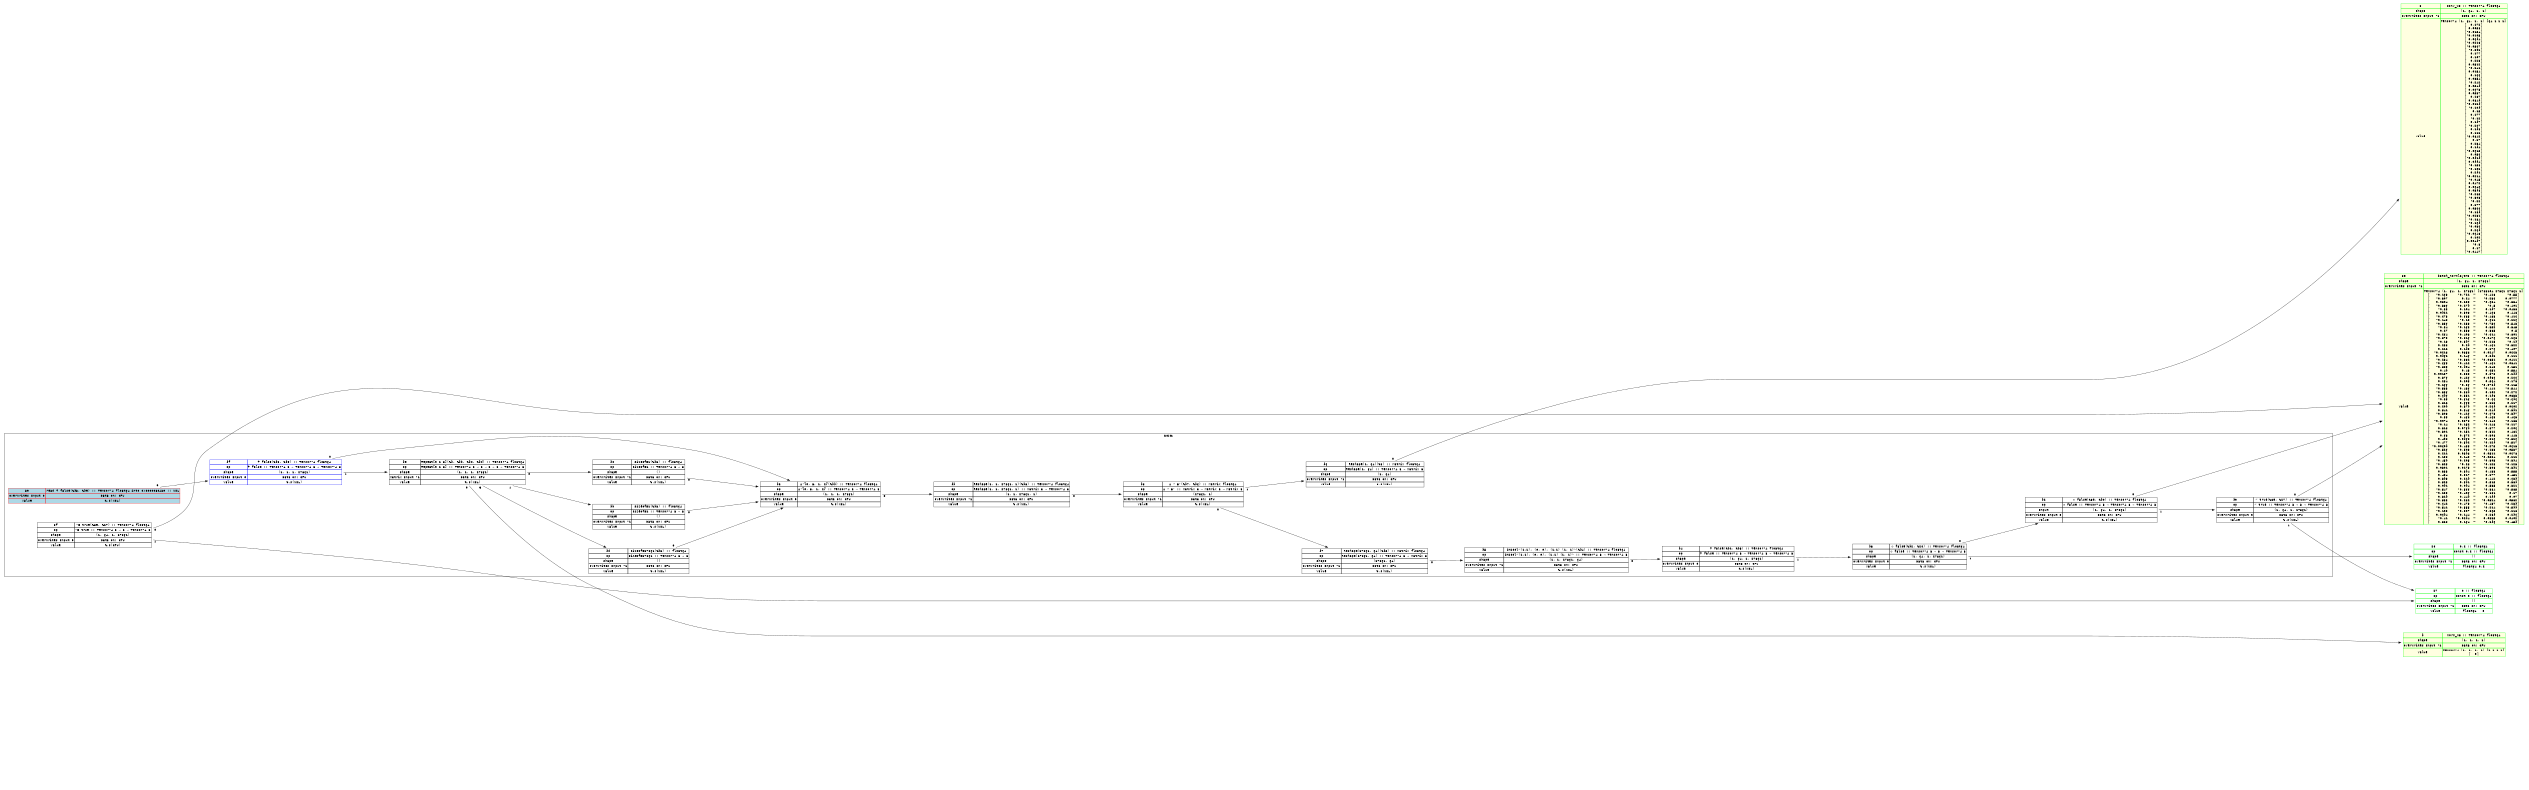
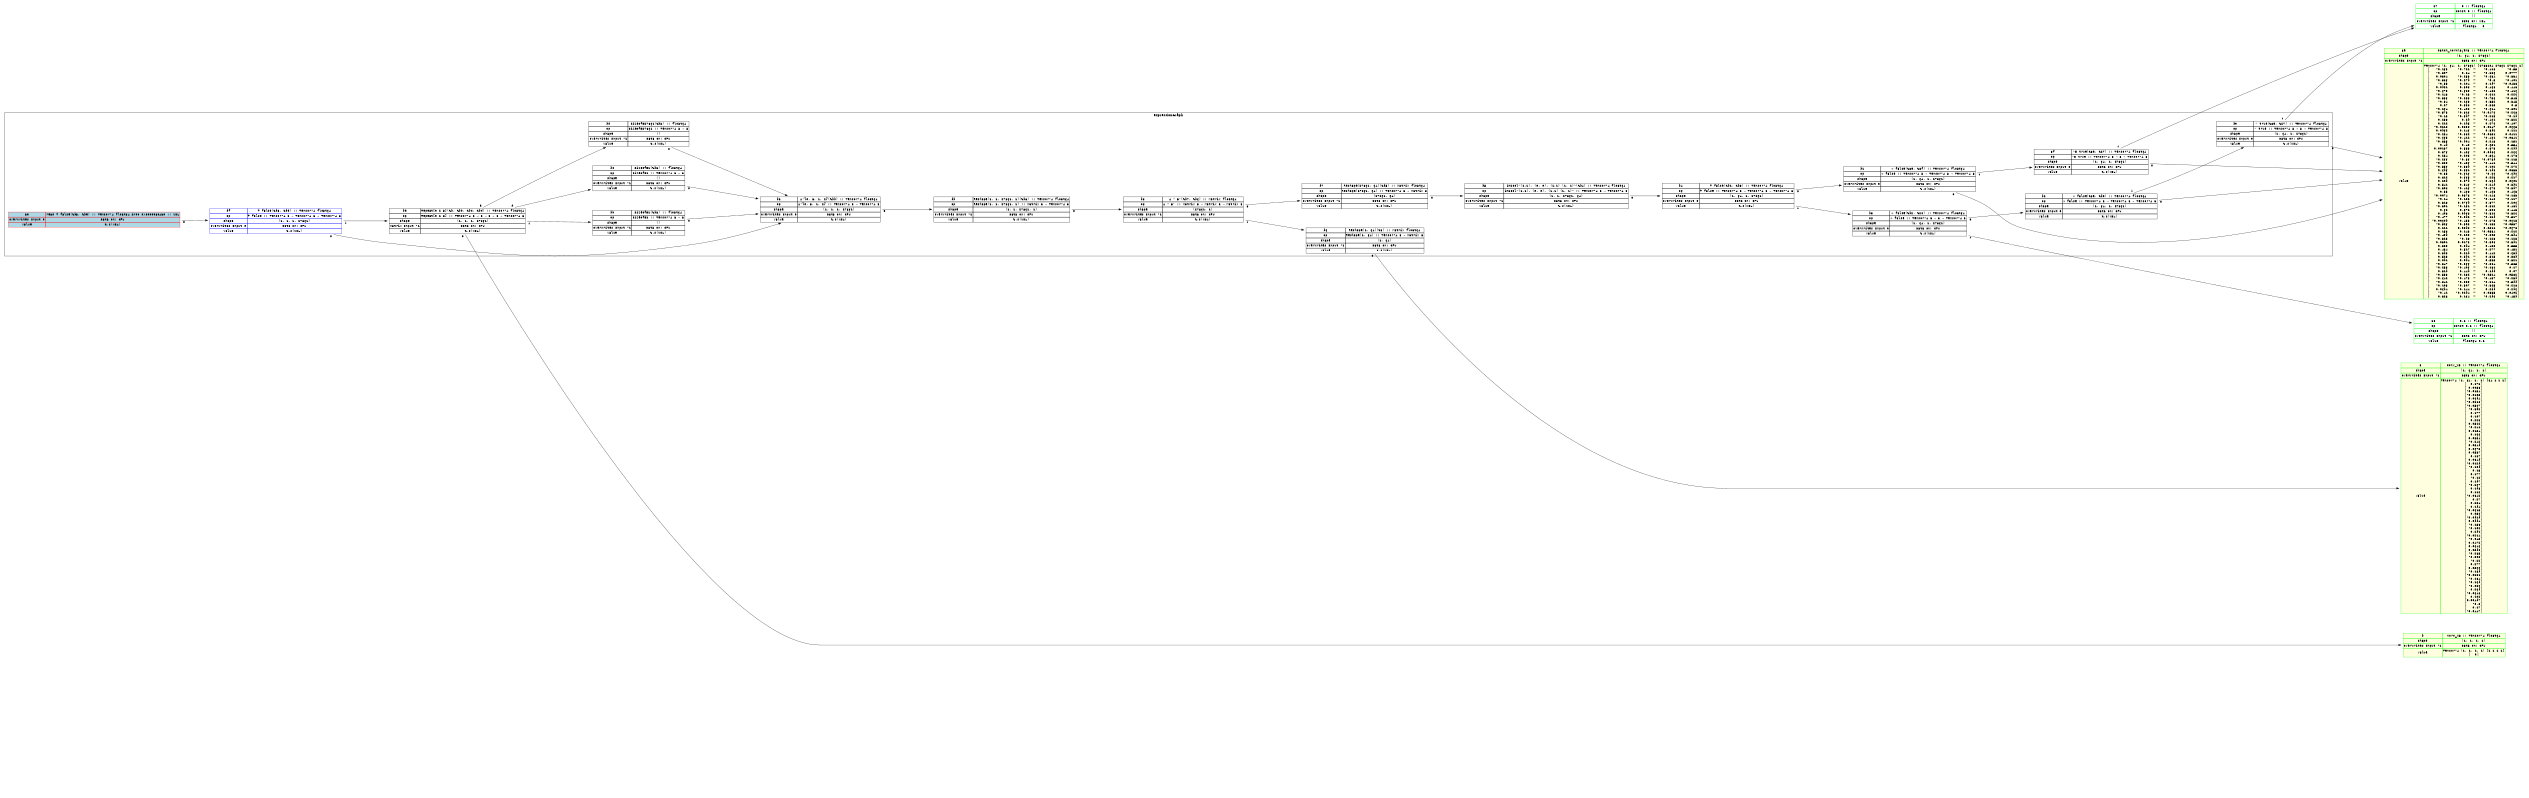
node "91": added
cluster "norm": label "norm" -> "expressionGraph"
node "92": text "Input" -> "Shape"
node "8f": text "%!s(CPU)" -> "%!s(NIL)"
node "27": text "Data On: CPU" -> "Data On: NIL"
